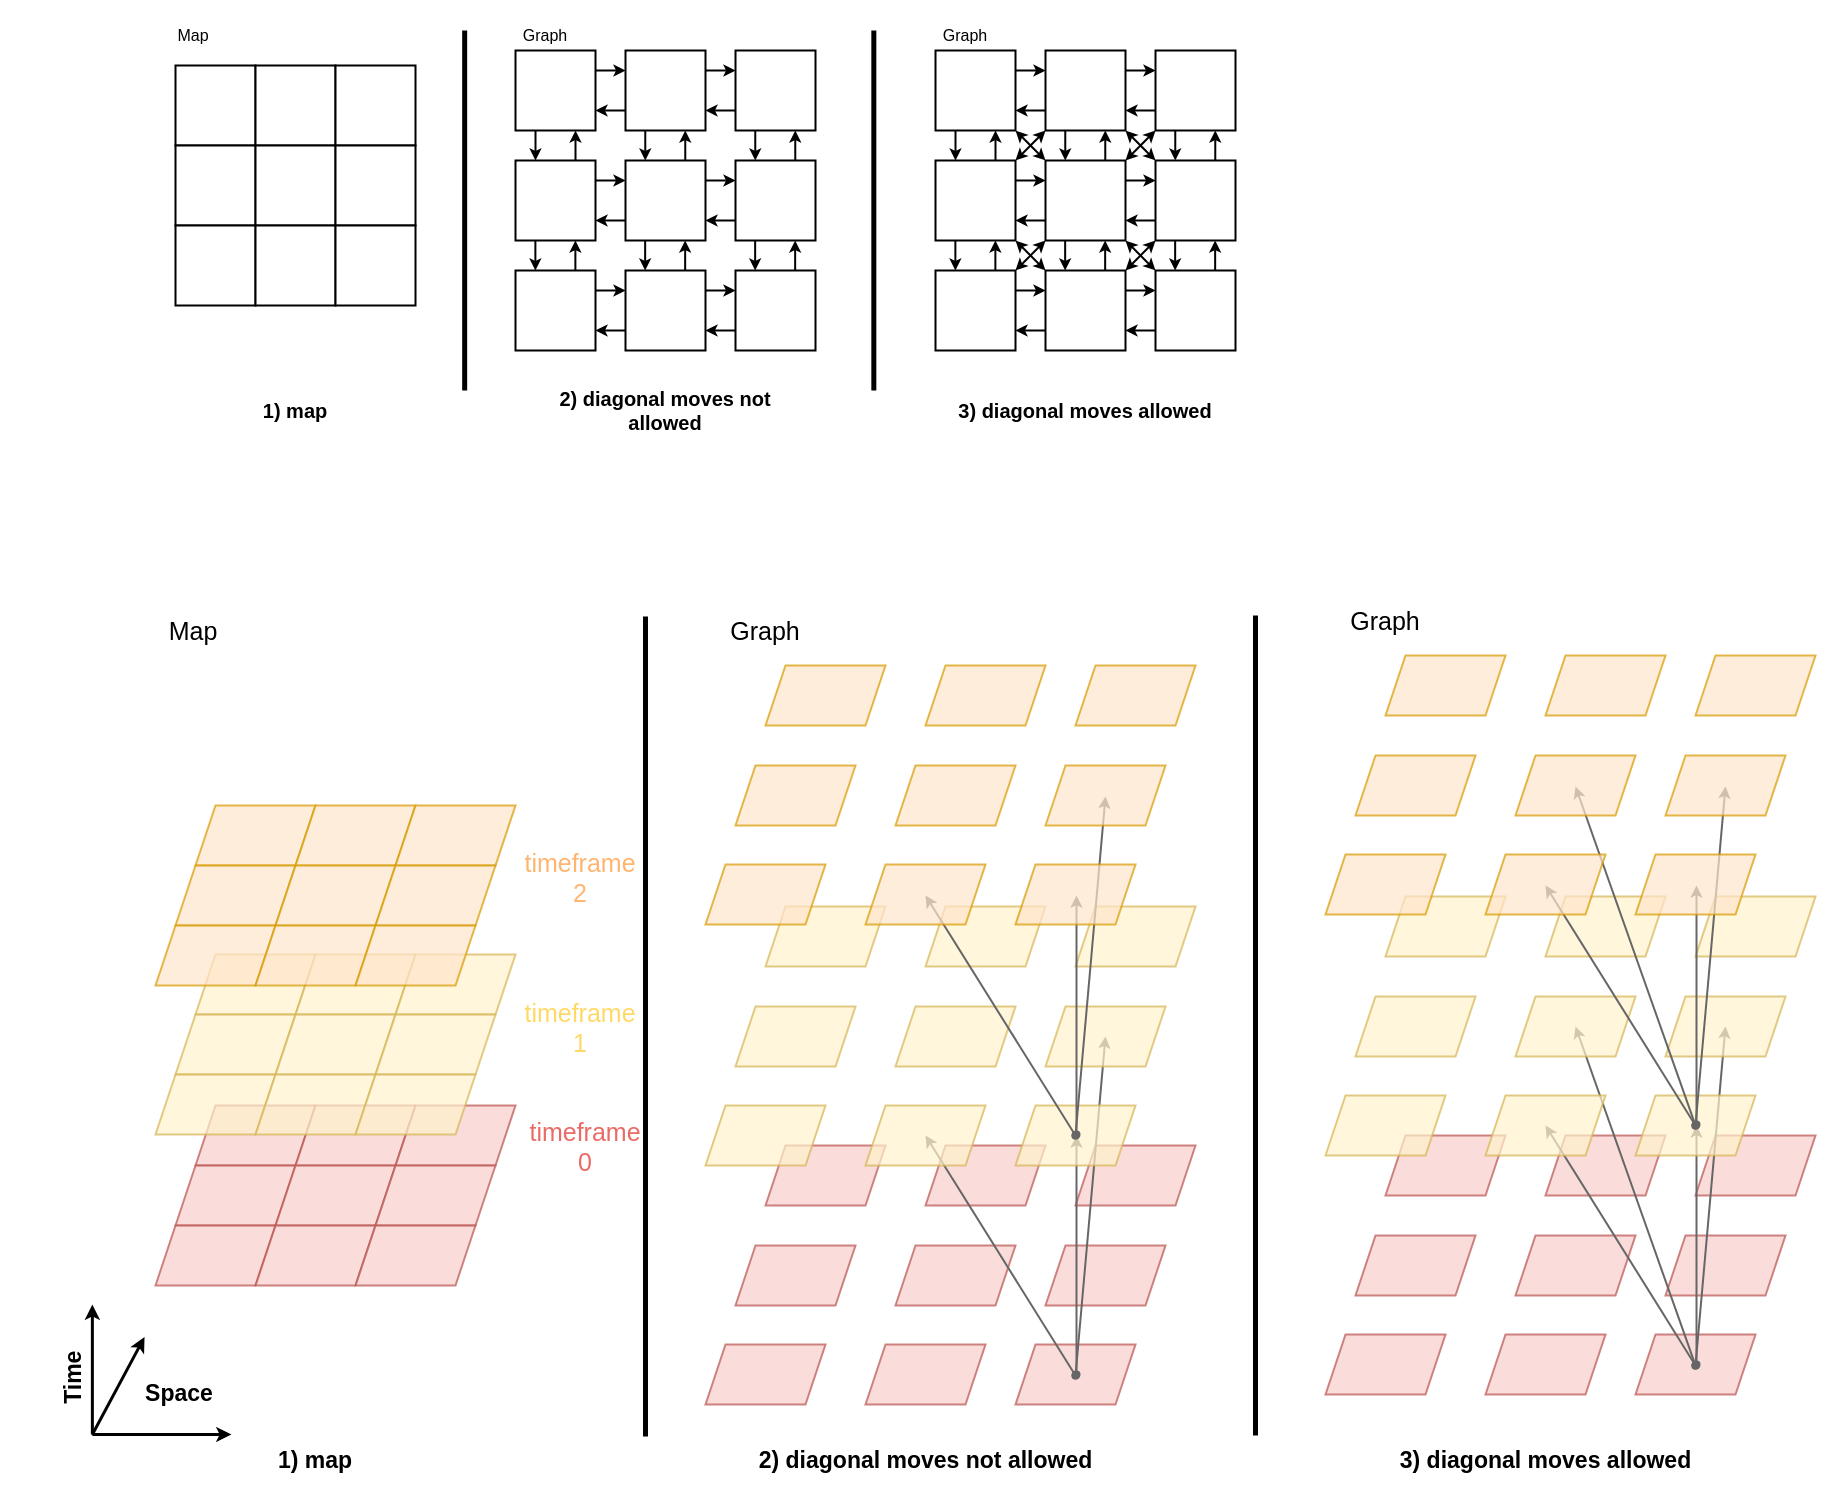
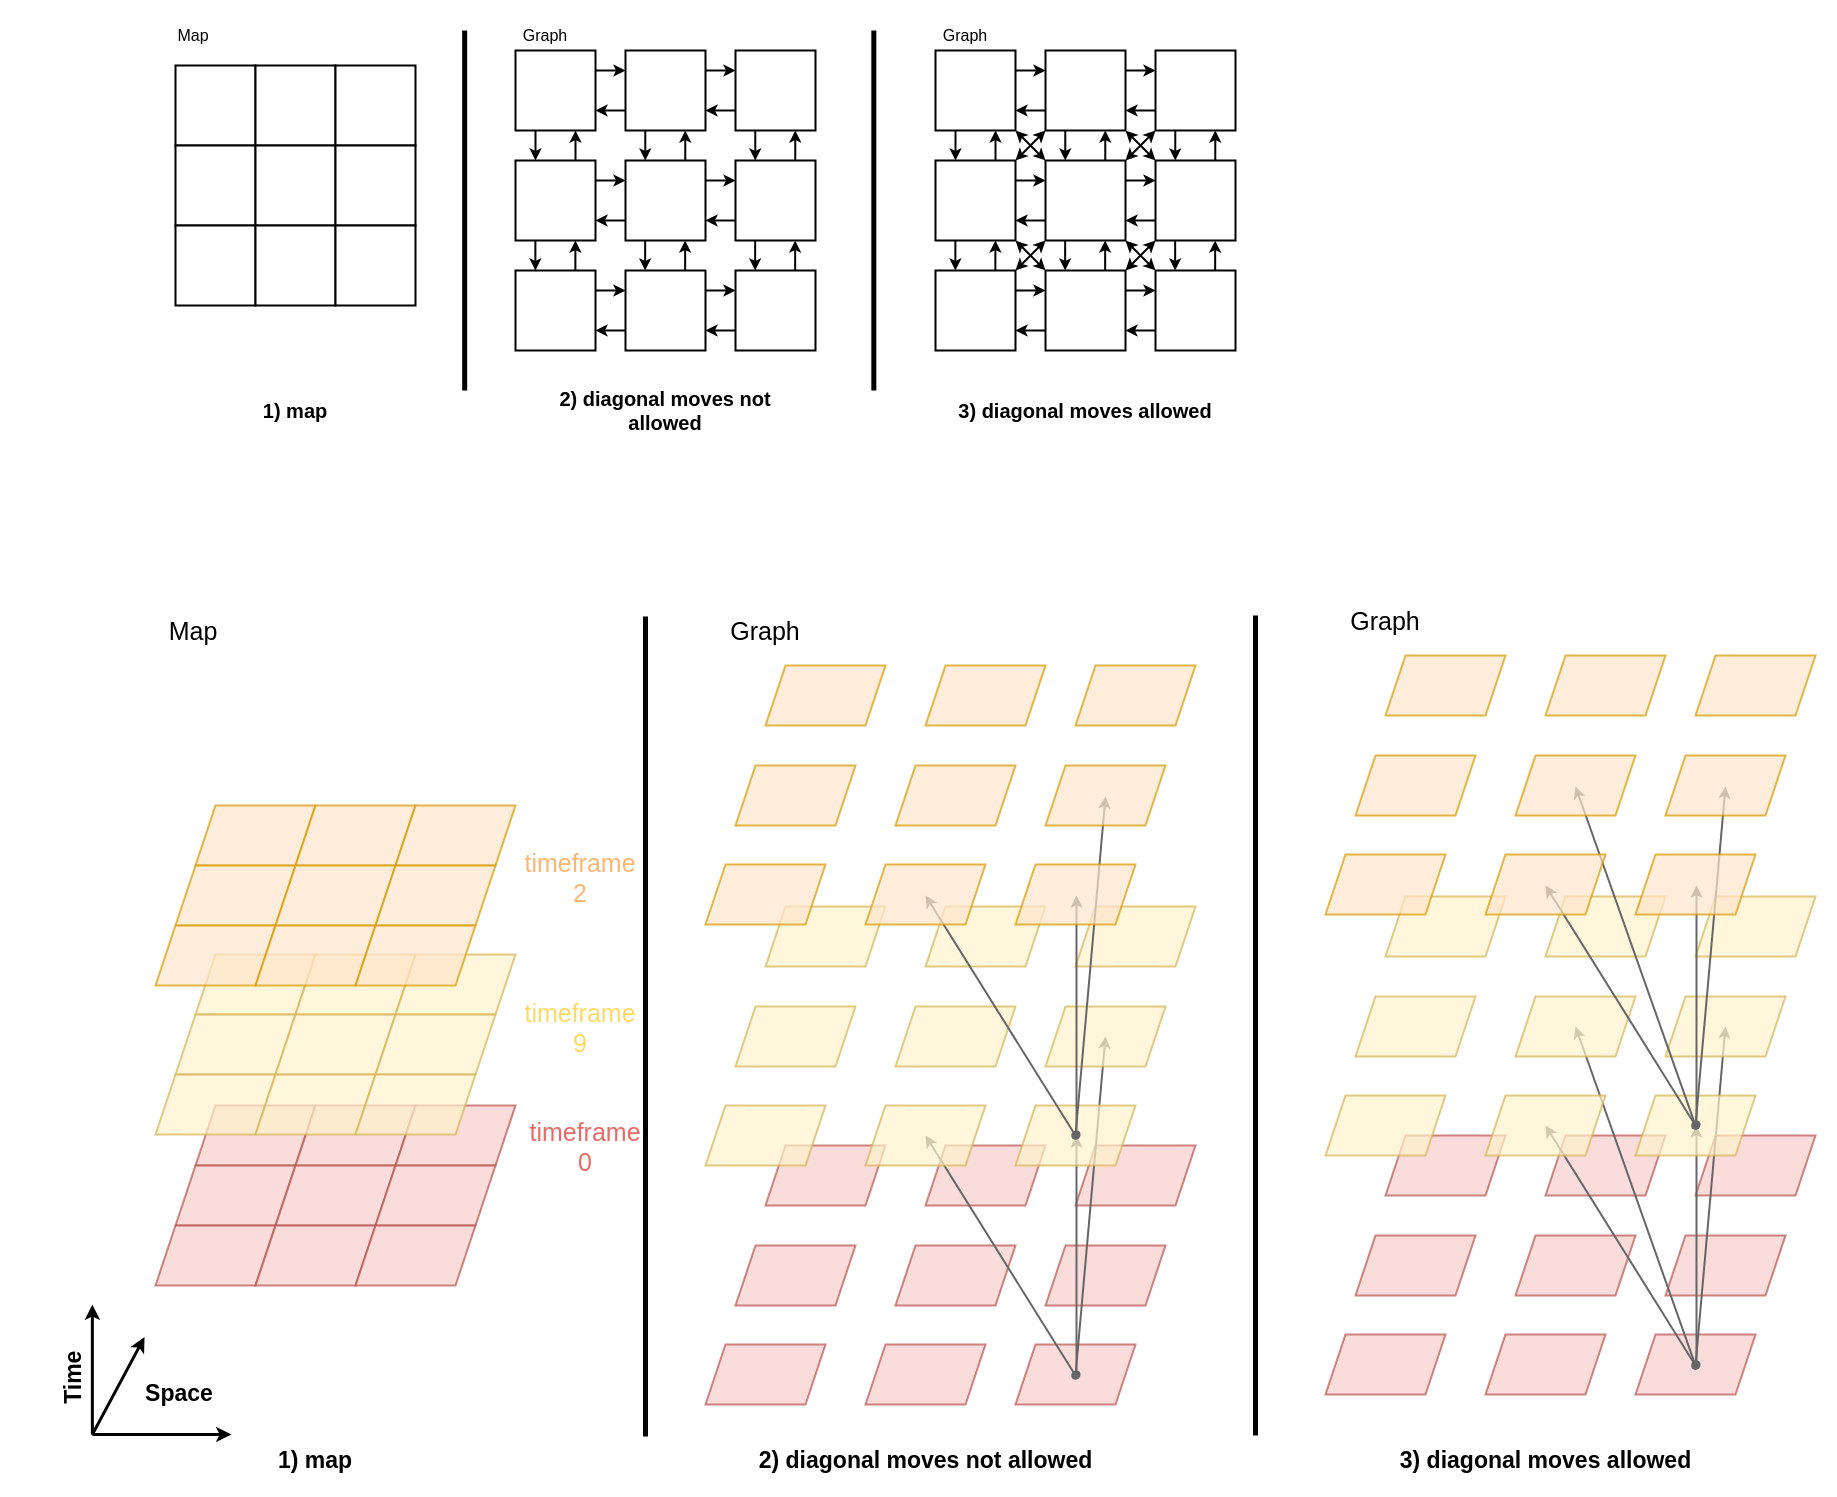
node "timeframe 1": label "timeframe 1" -> "timeframe 9"
